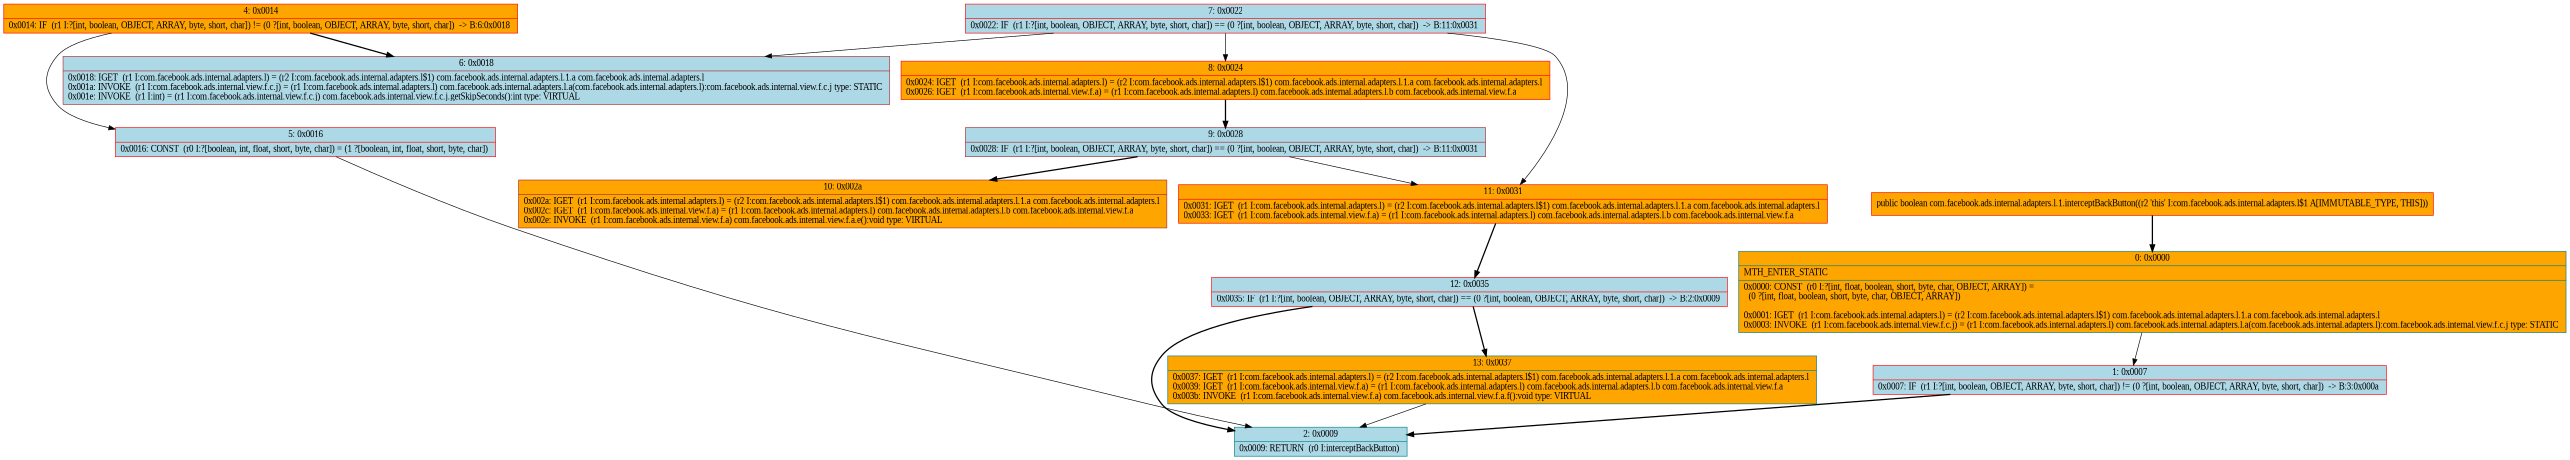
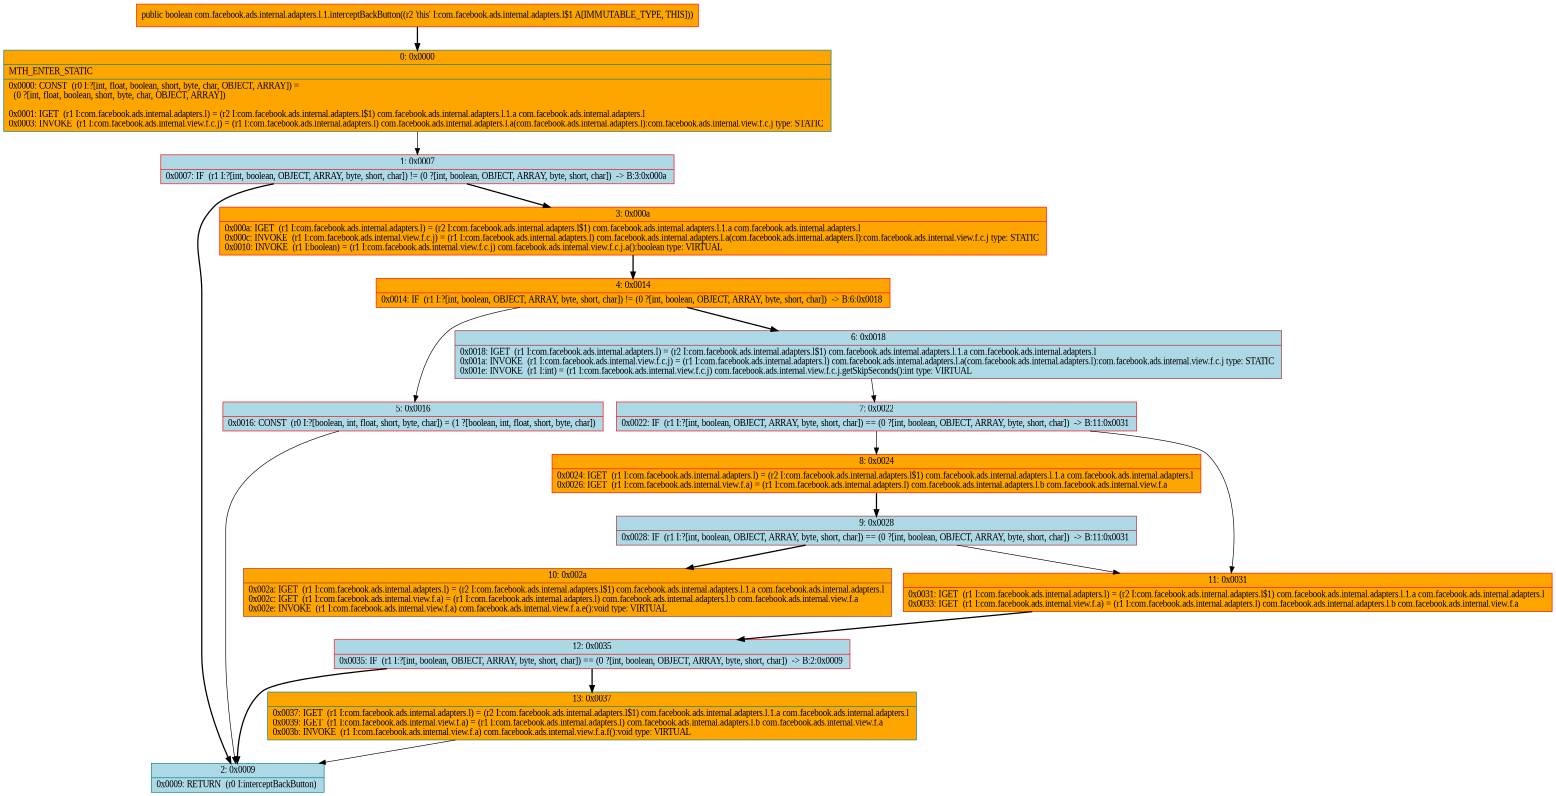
edge "7: 0x0022" -> "6: 0x0018": reversed
node "3: 0x000a": added
